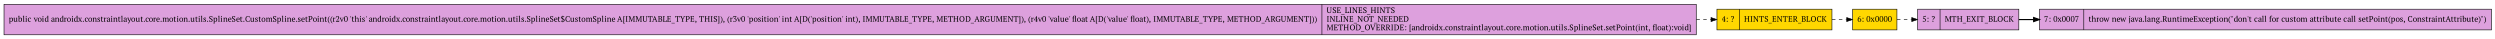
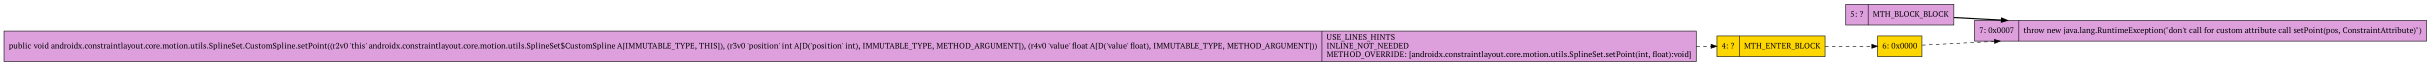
node "4: ?": text "HINTS_ENTER_BLOCK" -> "MTH_ENTER_BLOCK"
node "5: ?": text "MTH_EXIT_BLOCK" -> "MTH_BLOCK_BLOCK"
edge "6: 0x0000" -> "5: ?": now "6: 0x0000" -> "7: 0x0007"
